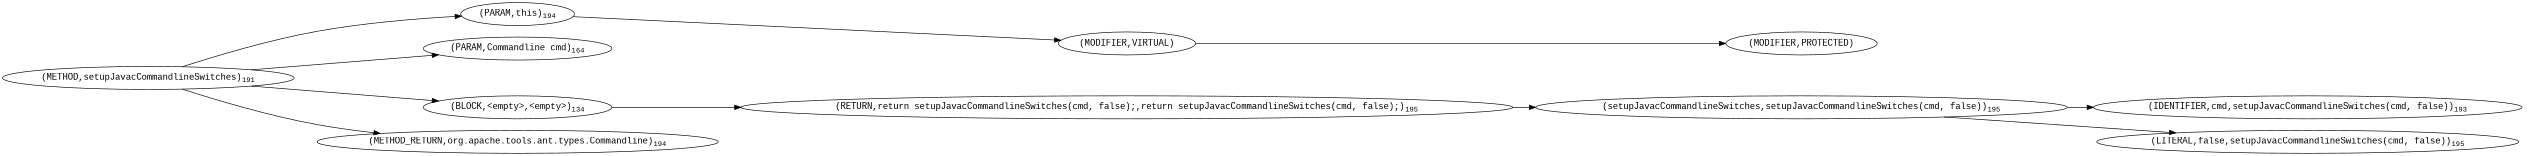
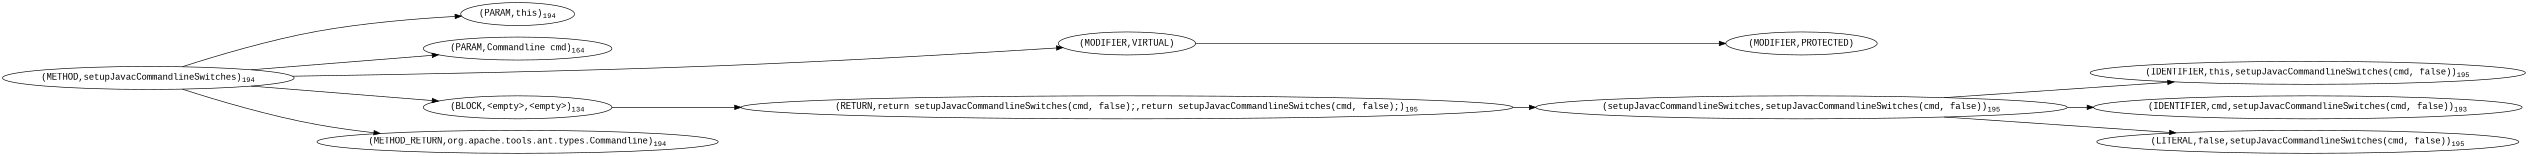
edge "(PARAM,this)" -> "(MODIFIER,VIRTUAL)": now "(METHOD,setupJavacCommandlineSwitches)" -> "(MODIFIER,VIRTUAL)"
node "(IDENTIFIER,this,setupJavacCommandlineSwitches(cmd, false))": added
node "(METHOD,setupJavacCommandlineSwitches)": text "191" -> "194"
